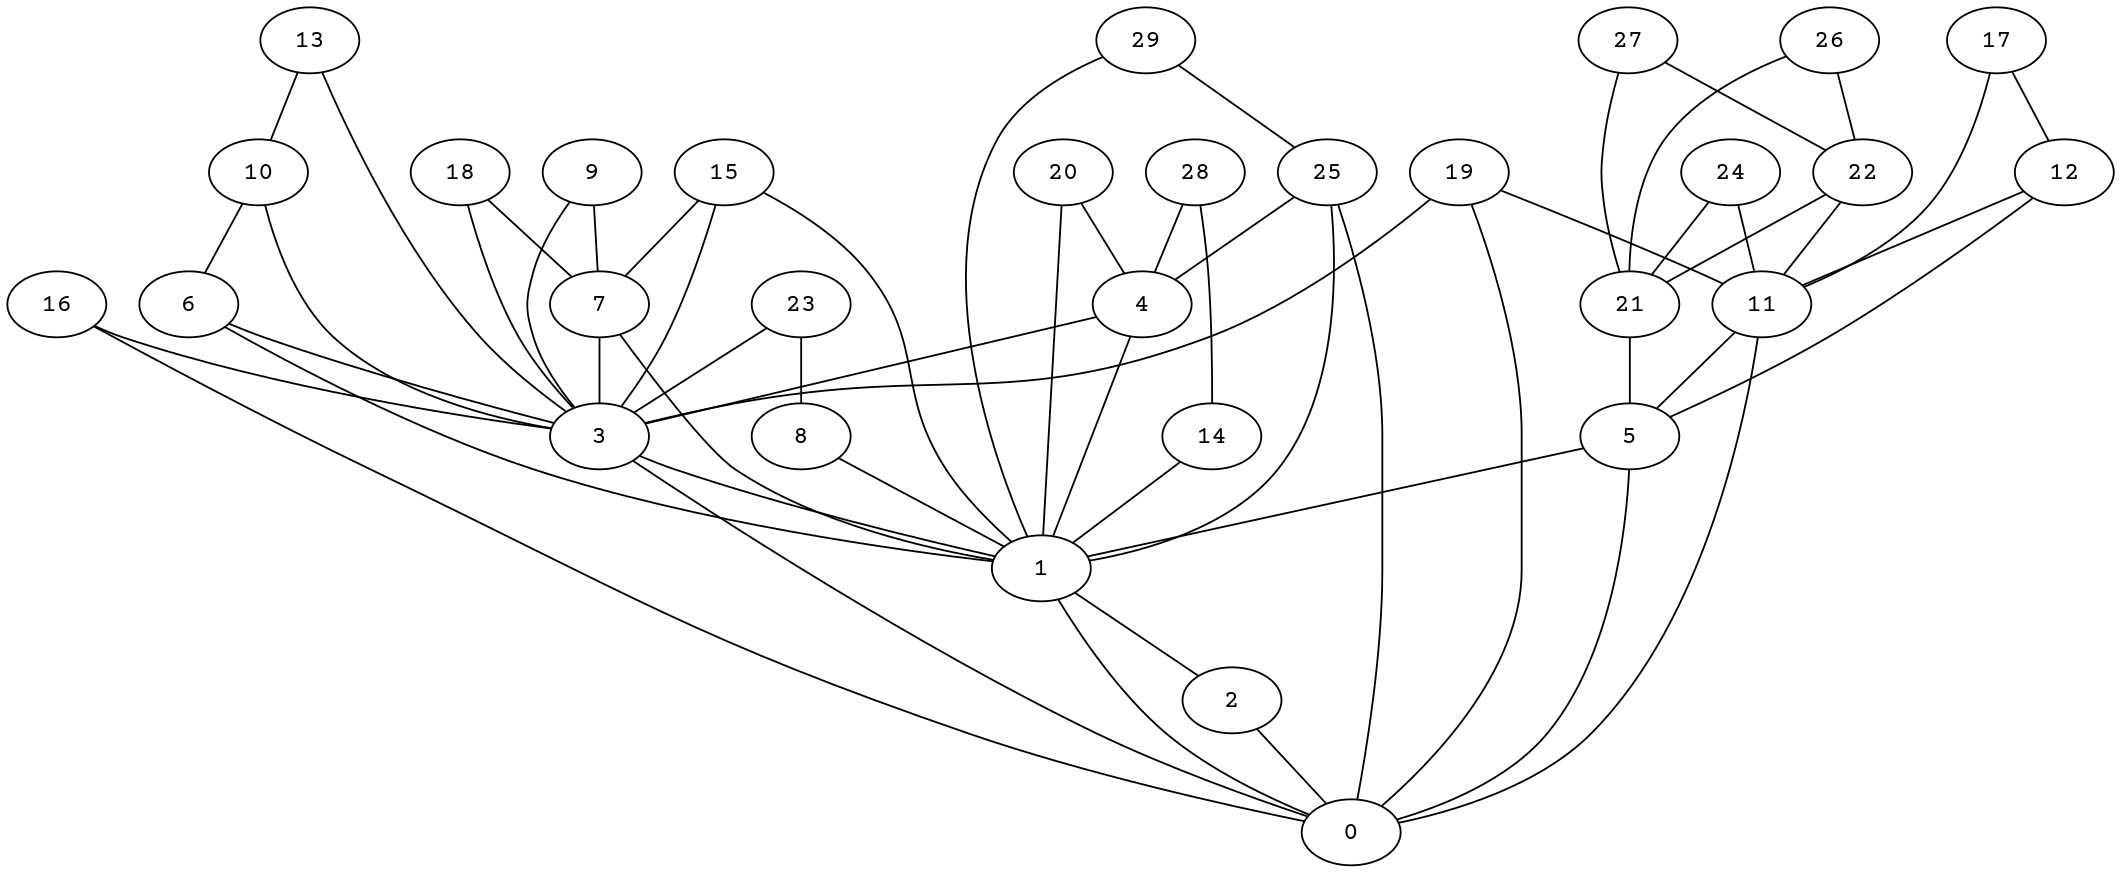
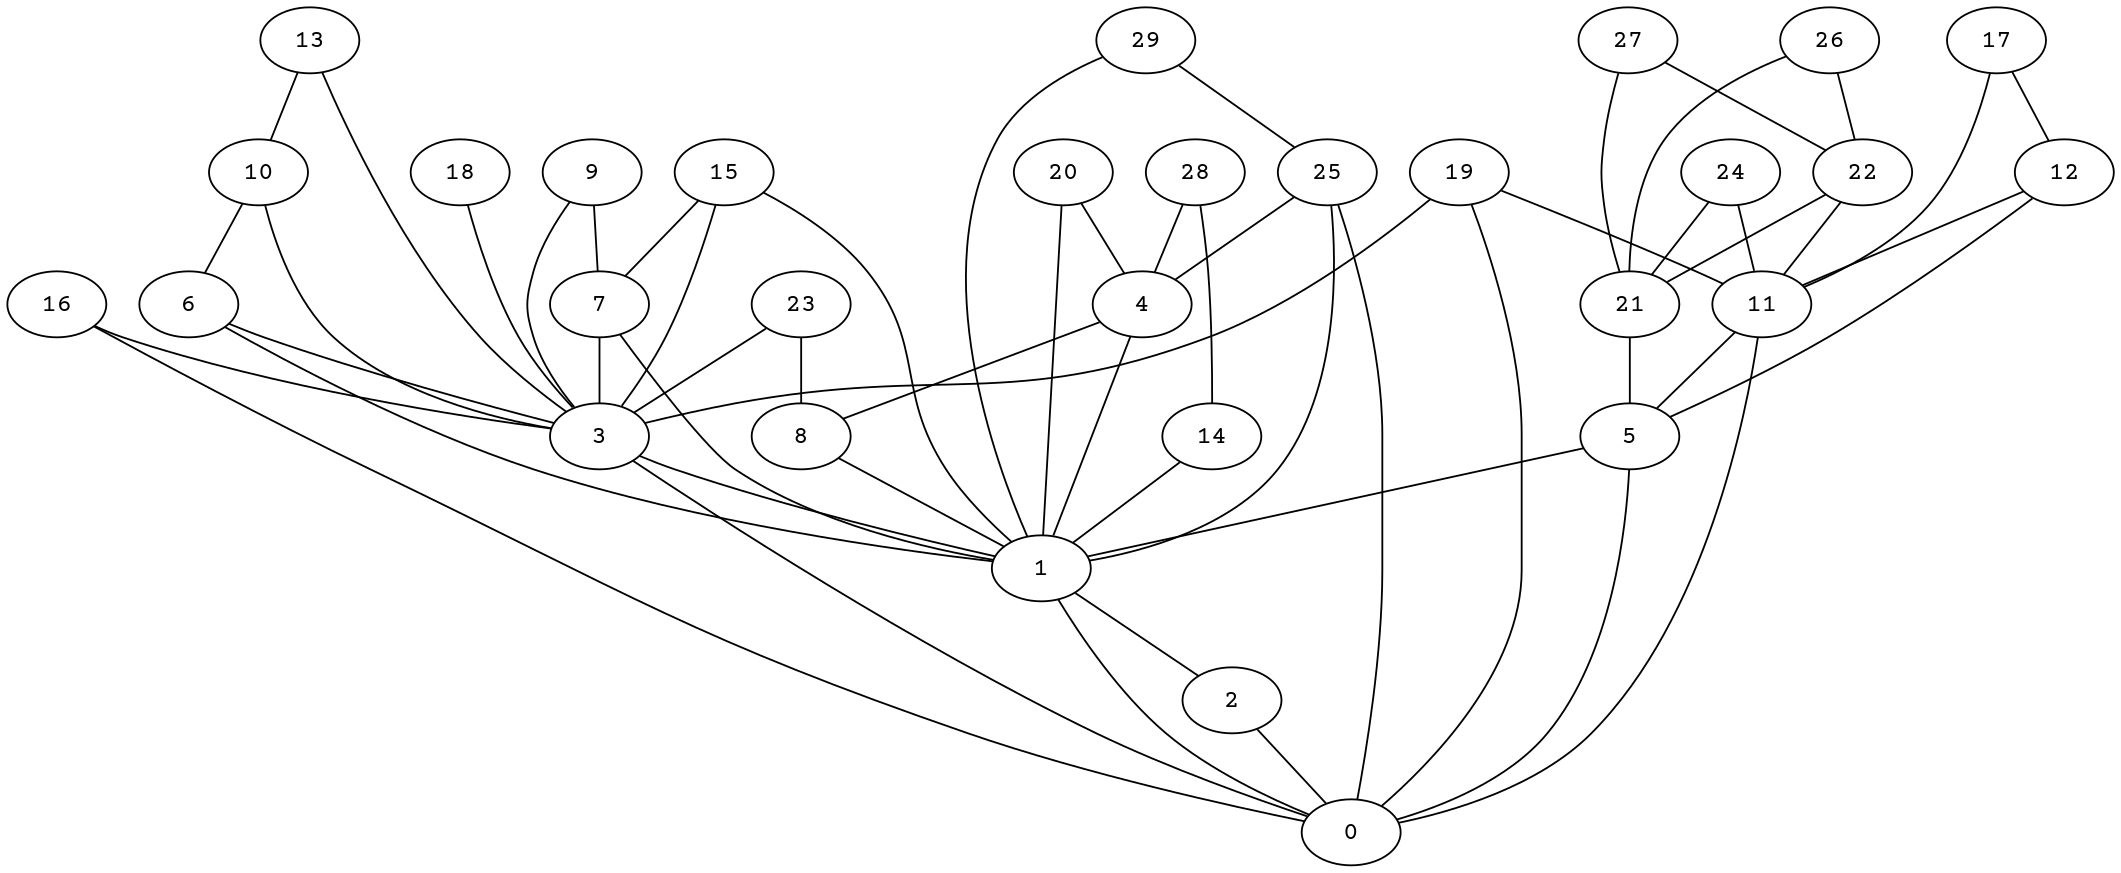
edge "18" -- "7": removed
edge "4" -- "3": now "4" -- "8"
